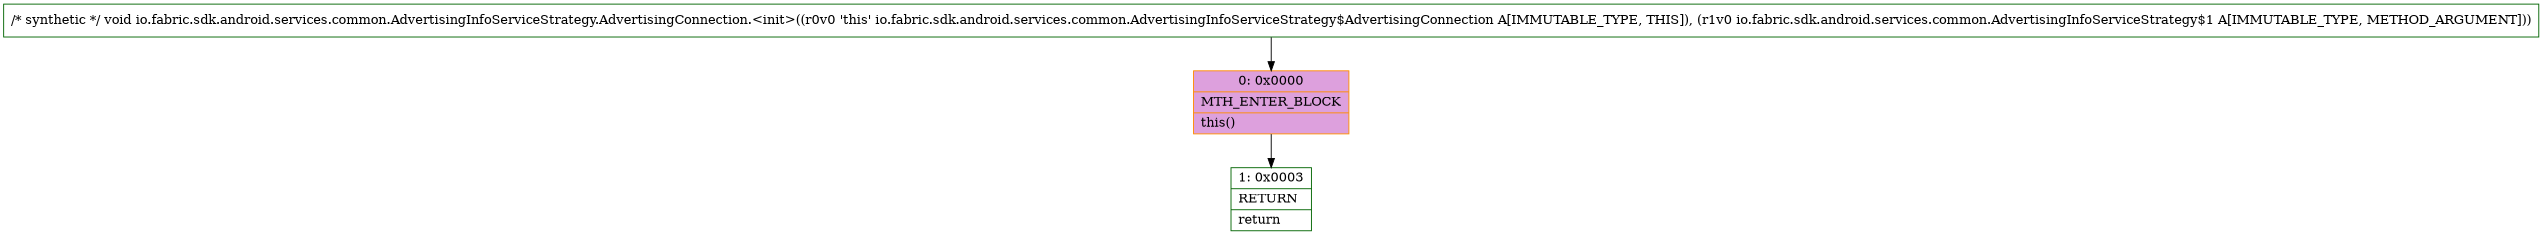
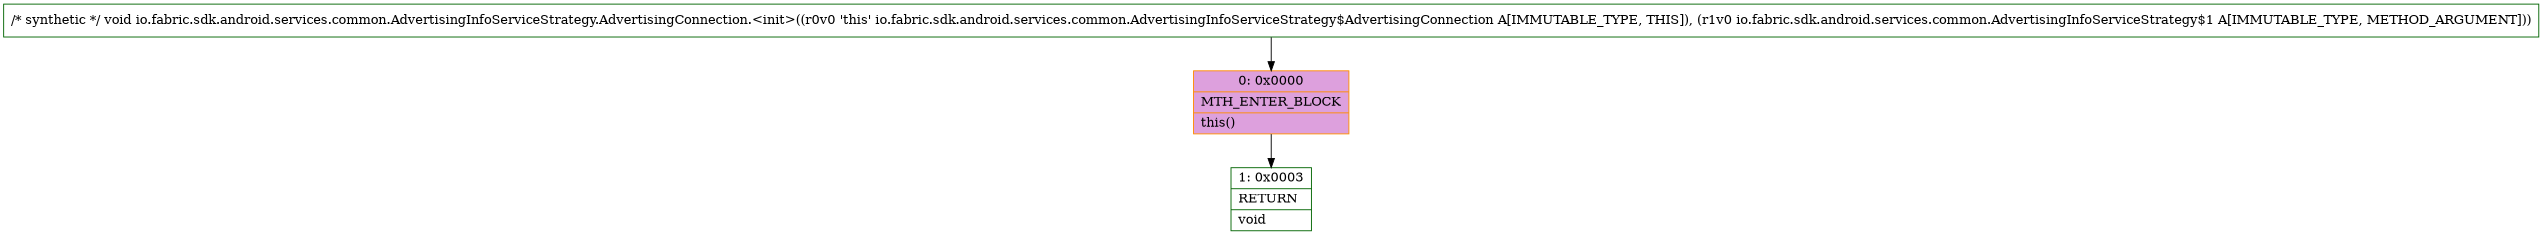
node "1: 0x0003": text "return" -> "void"
